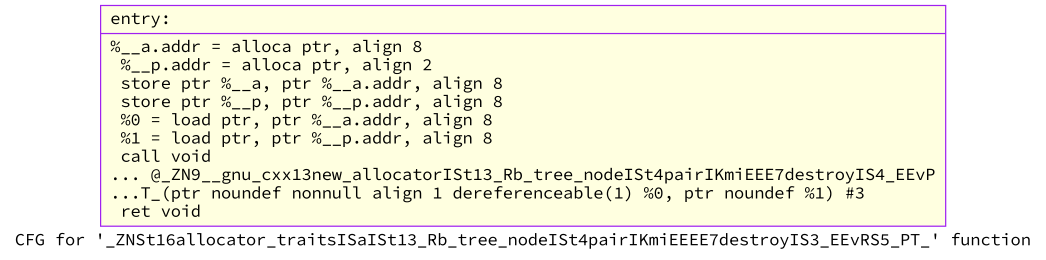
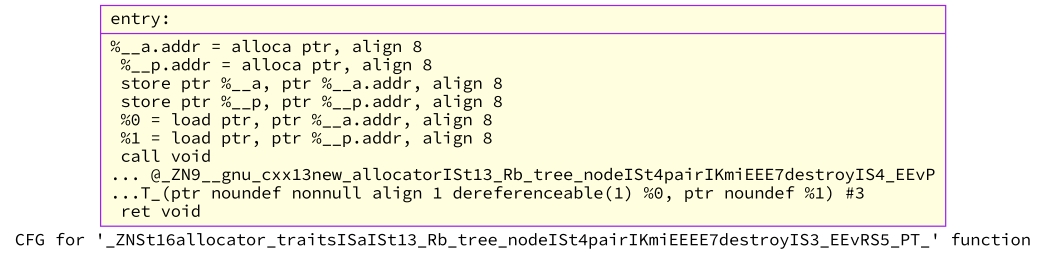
node "entry:": text "%__p.addr = alloca ptr, align 2" -> "%__p.addr = alloca ptr, align 8"
